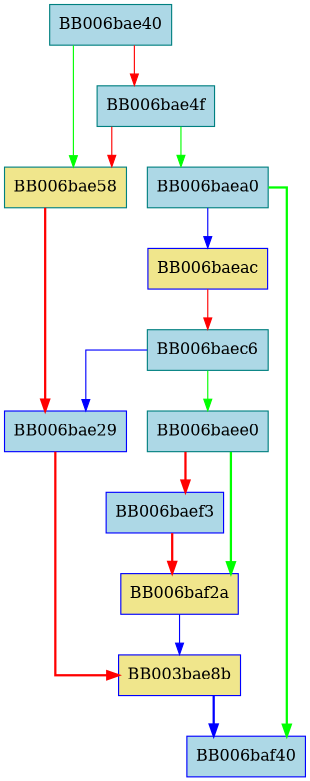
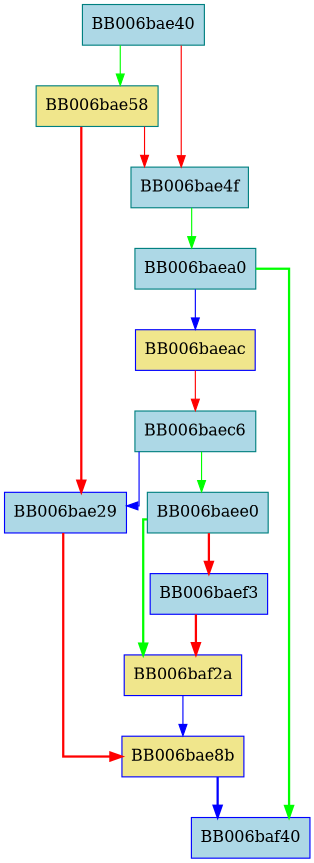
edge "BB006bae4f" -> "BB006bae58": reversed
node "BB003bae8b": label "BB003bae8b" -> "BB006bae8b"
